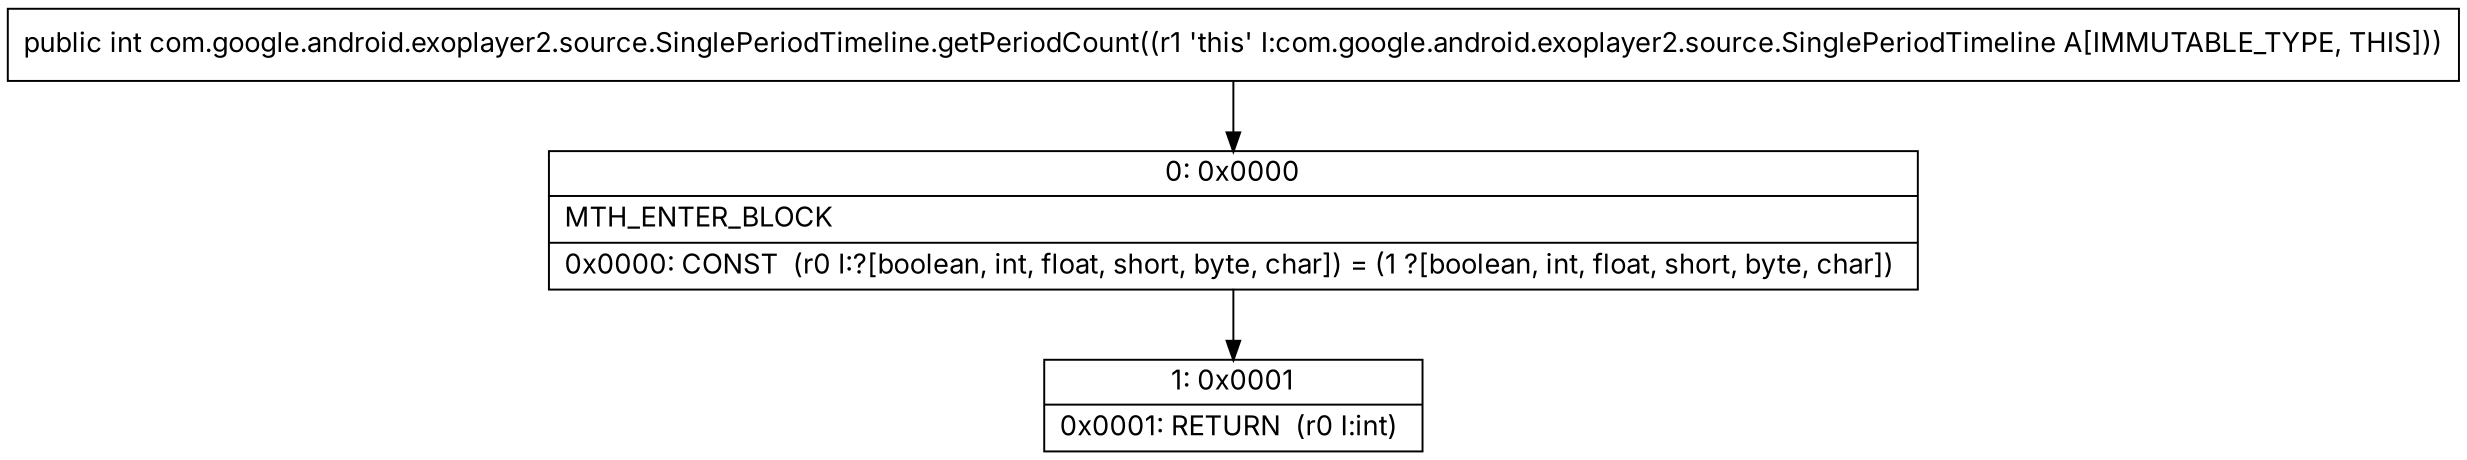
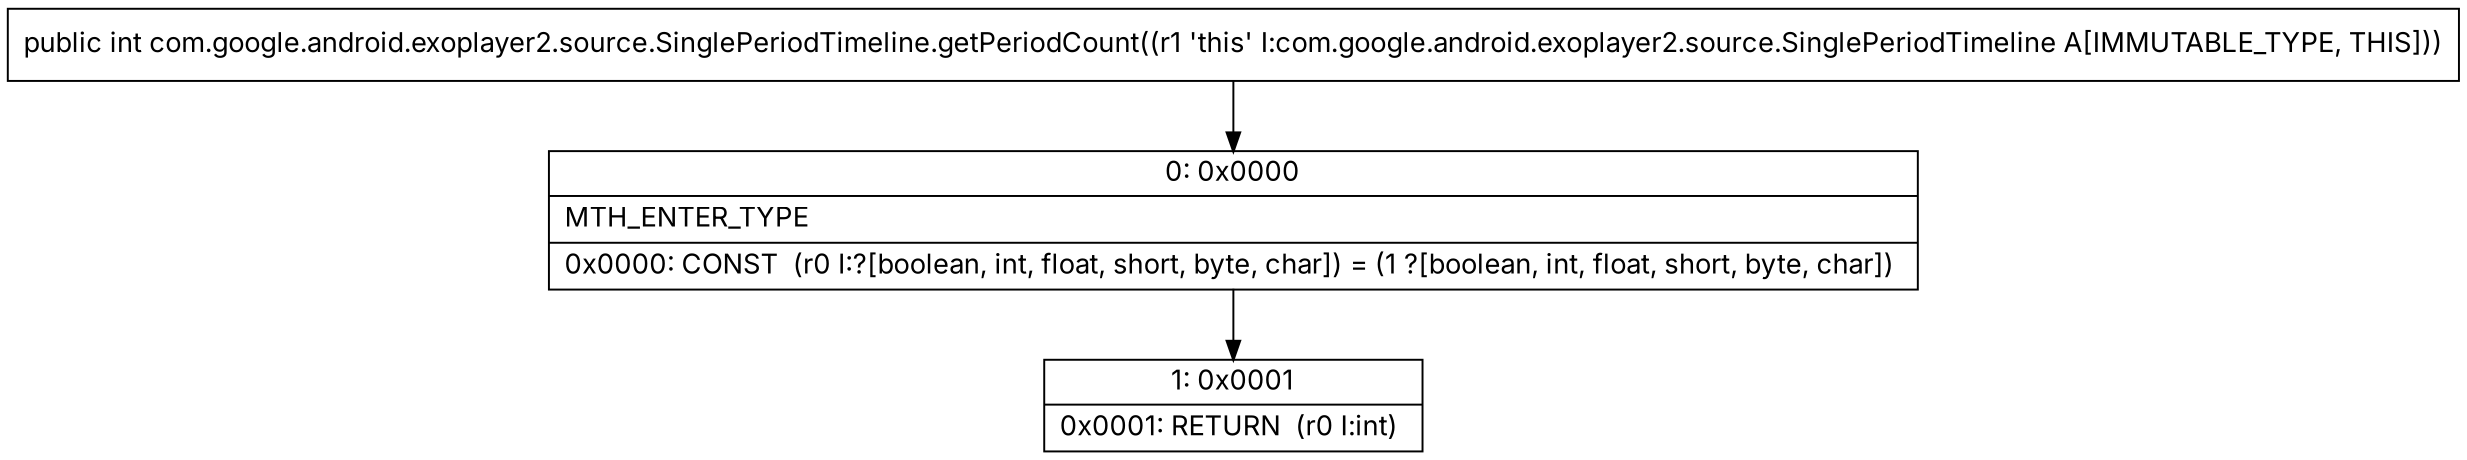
node "0: 0x0000": text "MTH_ENTER_BLOCK" -> "MTH_ENTER_TYPE"
